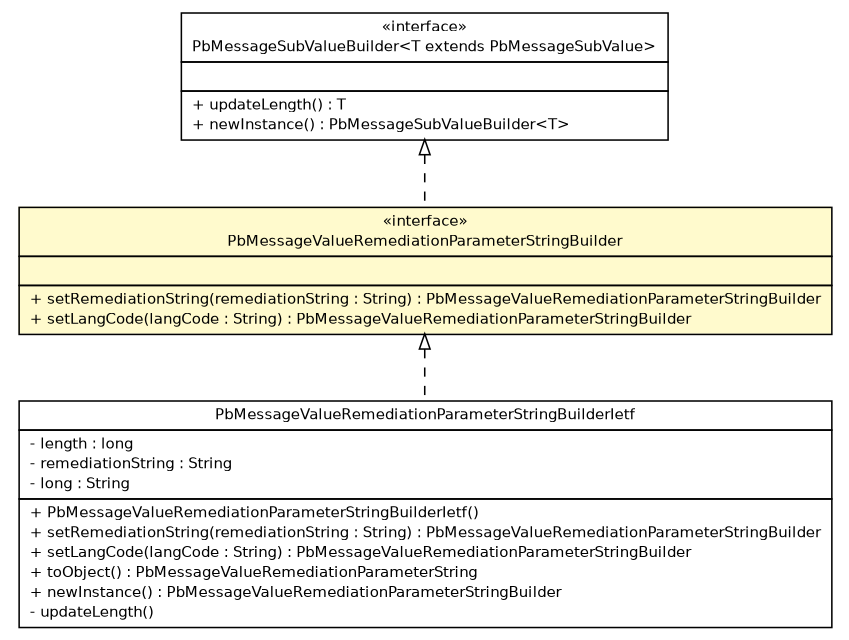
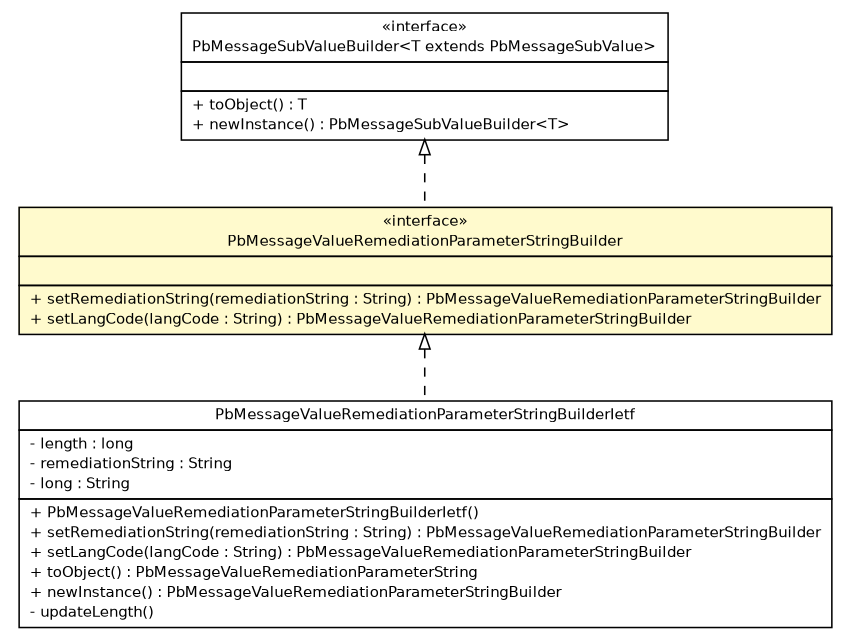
node "PbMessageSubValueBuilder<T extends PbMessageSubValue>": text "+ updateLength() : T" -> "+ toObject() : T"
